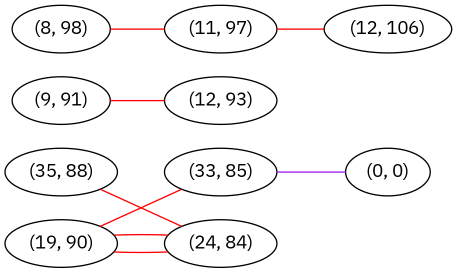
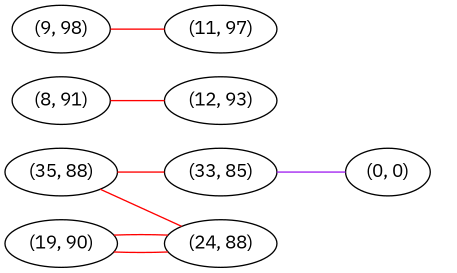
node "(8, 98)": label "(8, 98)" -> "(9, 98)"
node "(12, 106)": removed
node "(9, 91)": label "(9, 91)" -> "(8, 91)"
edge "(33, 85)" -- "(19, 90)": now "(33, 85)" -- "(35, 88)"
node "(24, 84)": label "(24, 84)" -> "(24, 88)"
